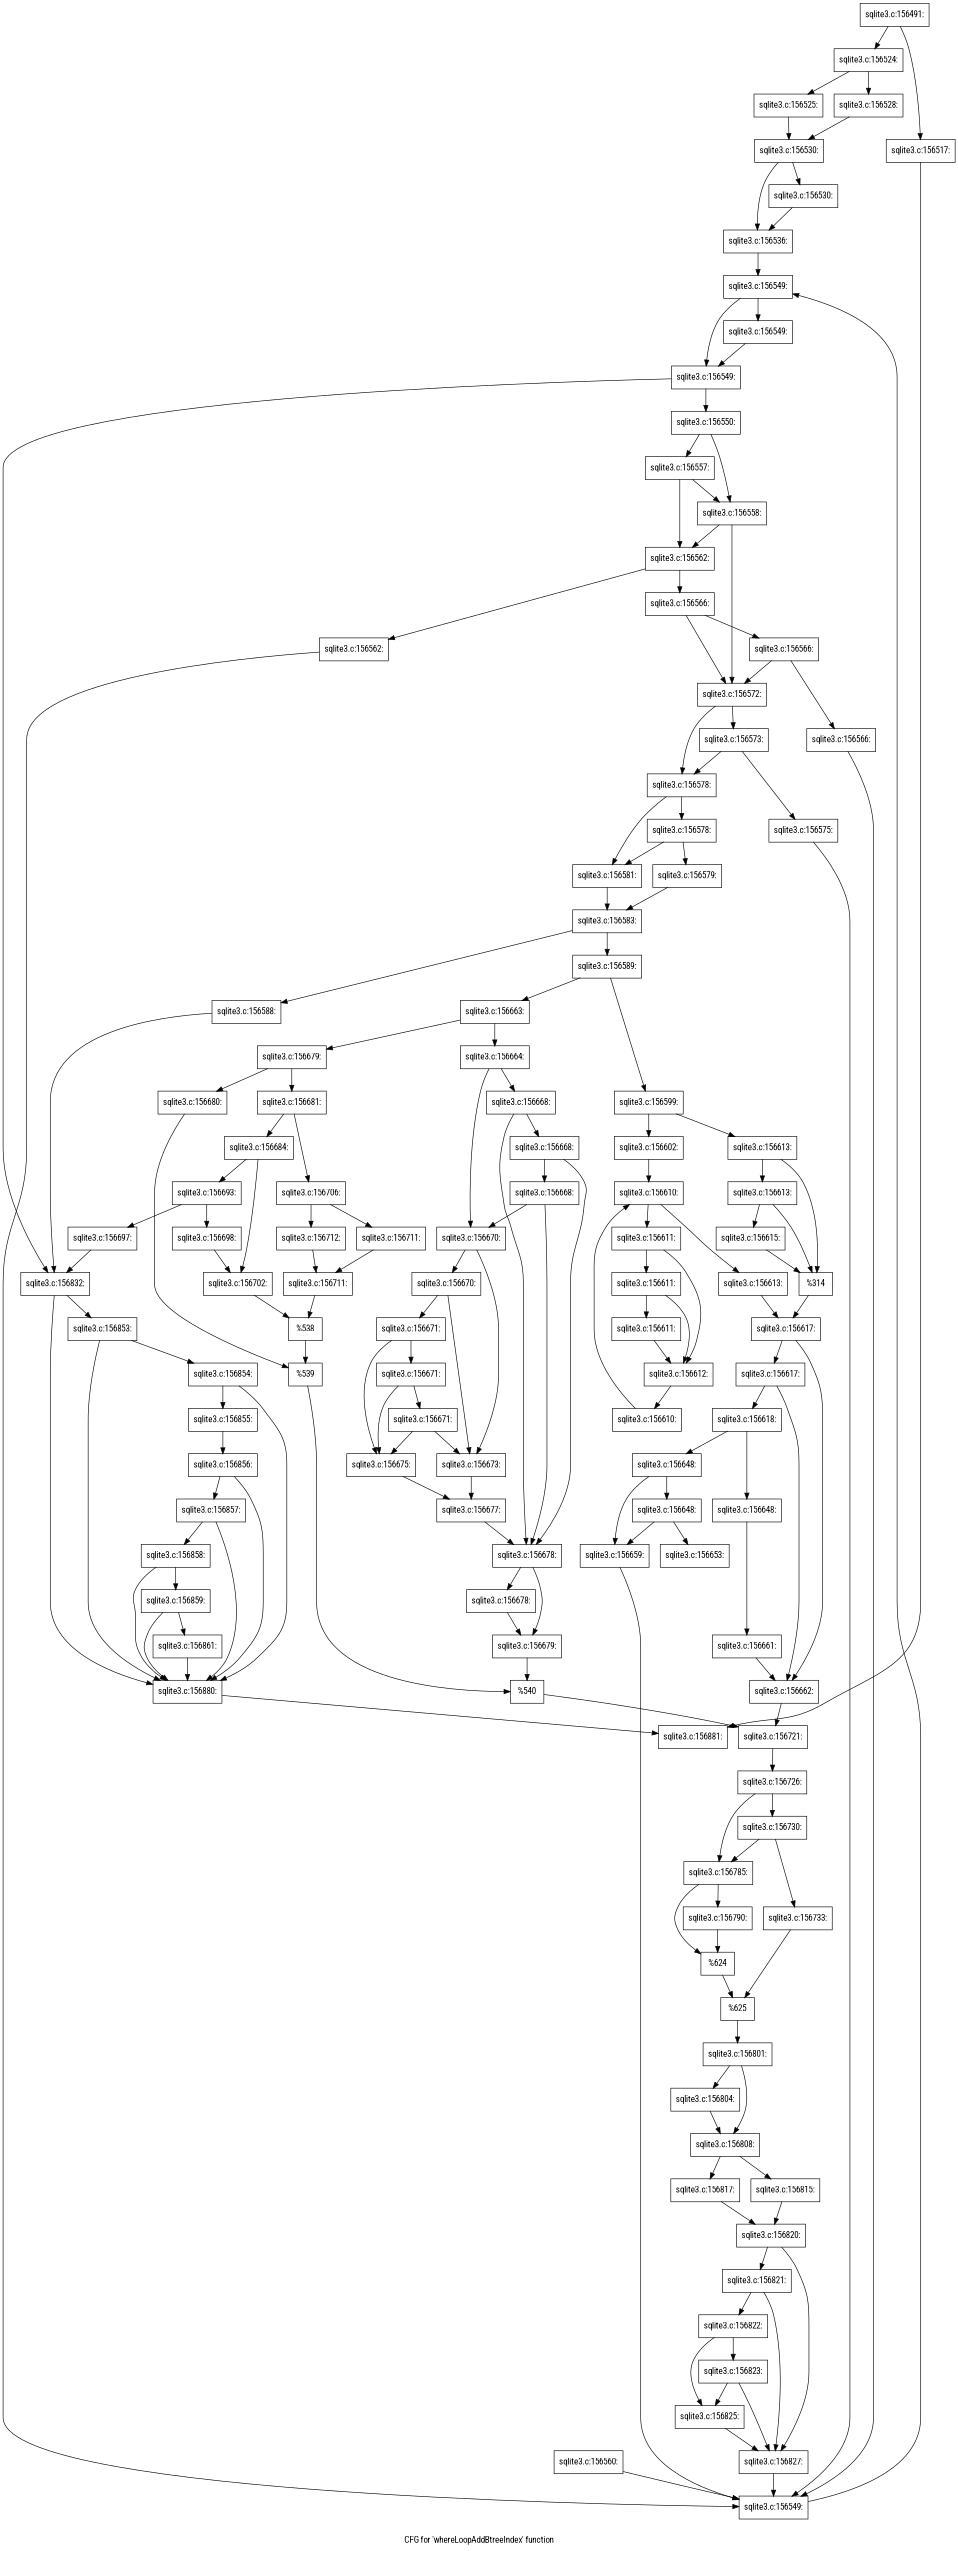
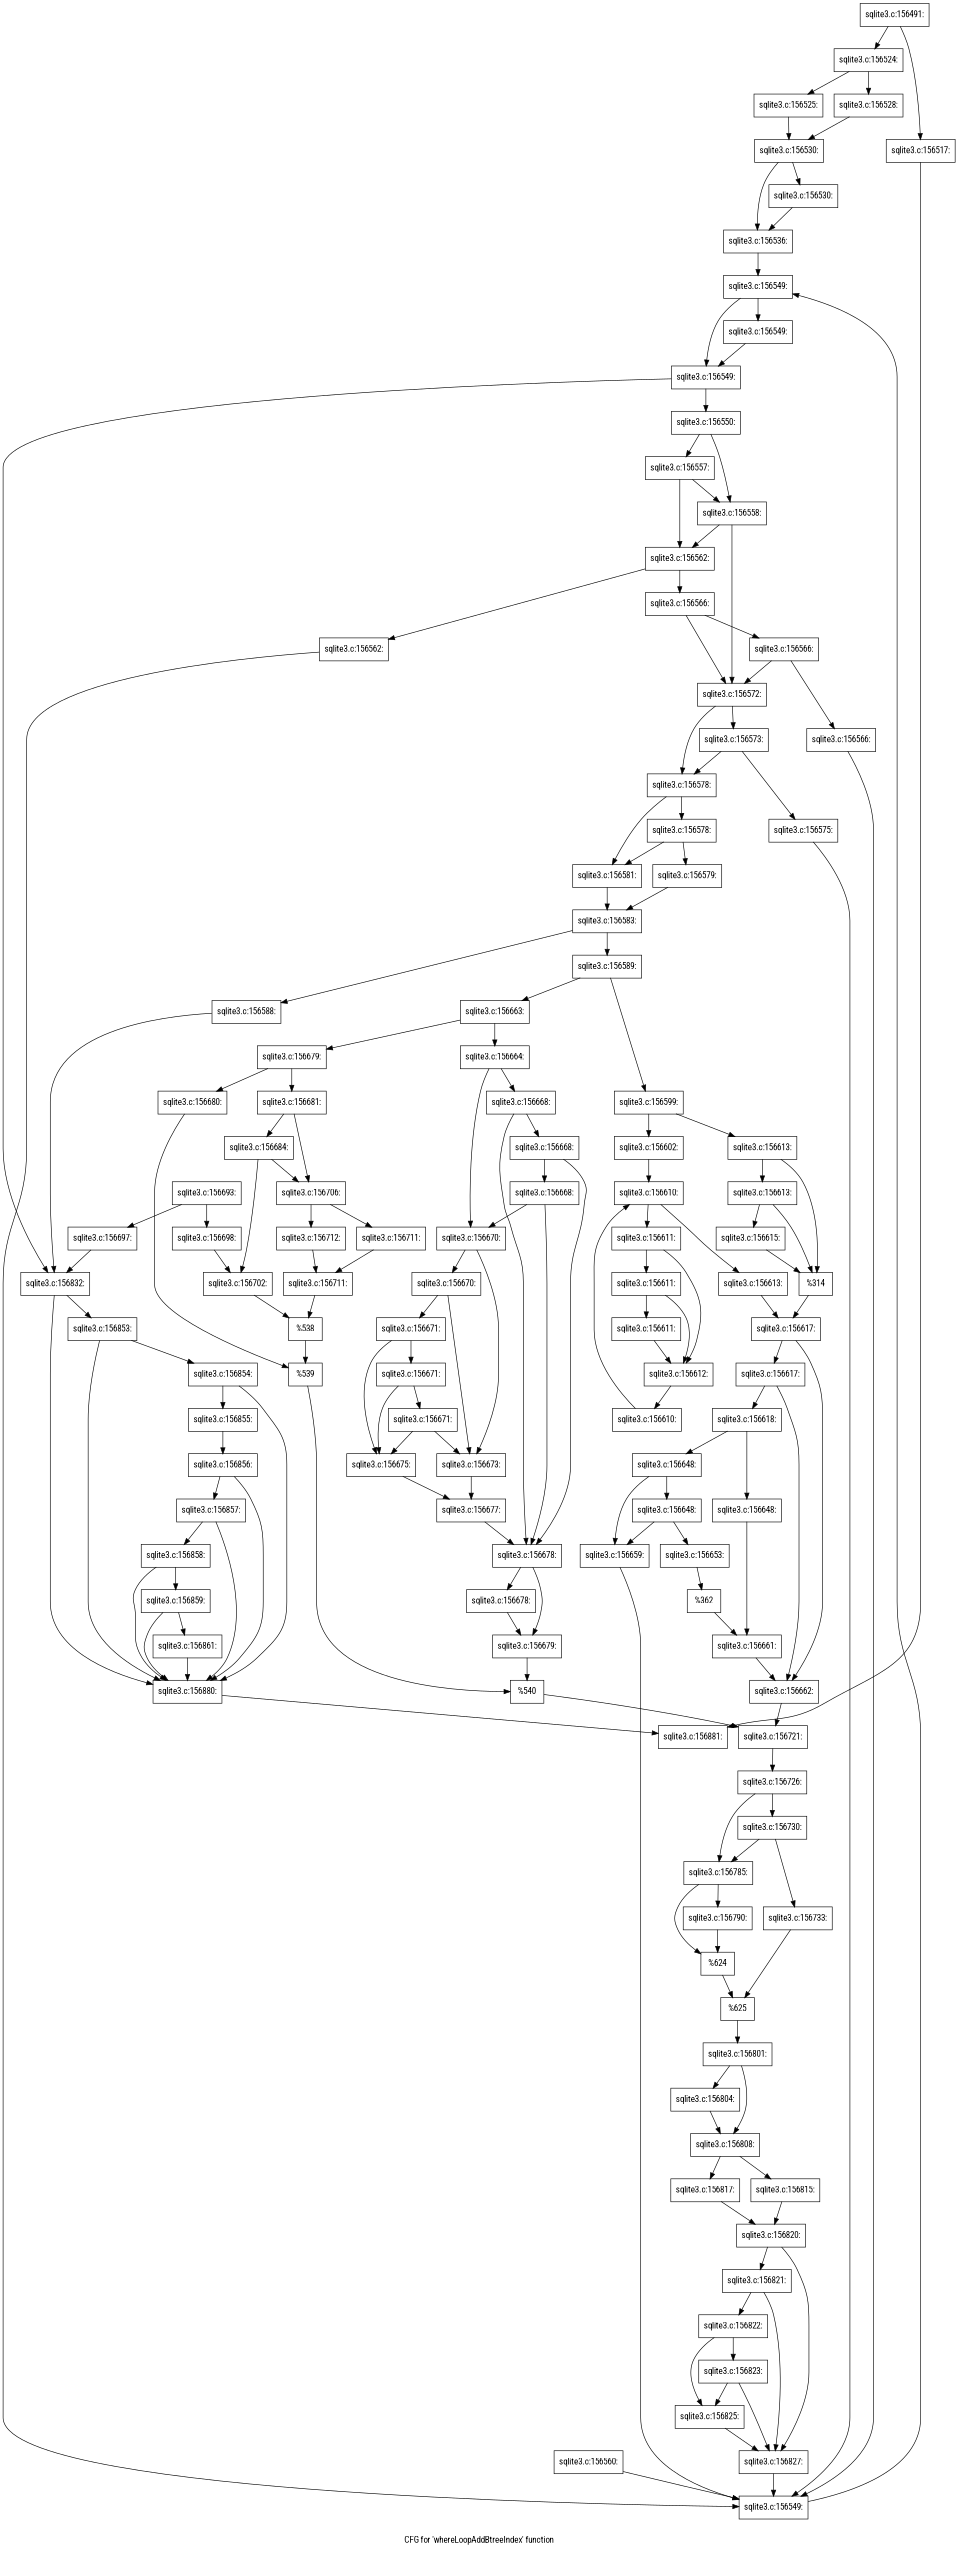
edge "sqlite3.c:156684:" -> "sqlite3.c:156693:": now "sqlite3.c:156684:" -> "sqlite3.c:156706:"
node "%362": added
